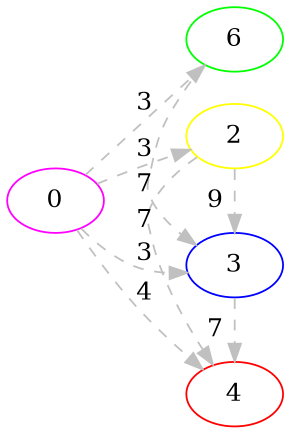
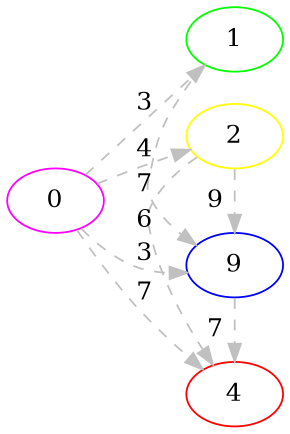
node "6": label "6" -> "1"
edge "0" -> "2": label "3" -> "4"
edge "2" -> "4": label "7" -> "6"
node "3": label "3" -> "9"
edge "0" -> "4": label "4" -> "7"
